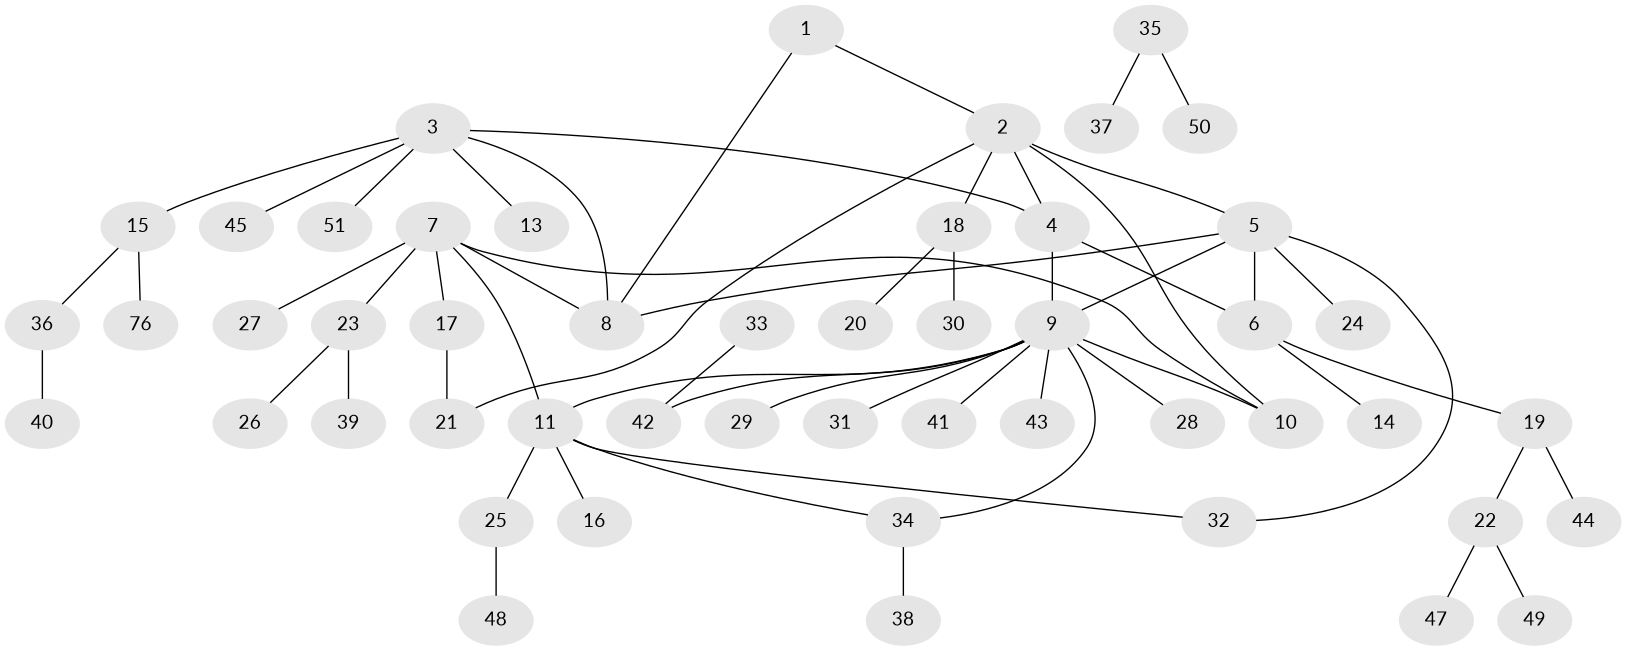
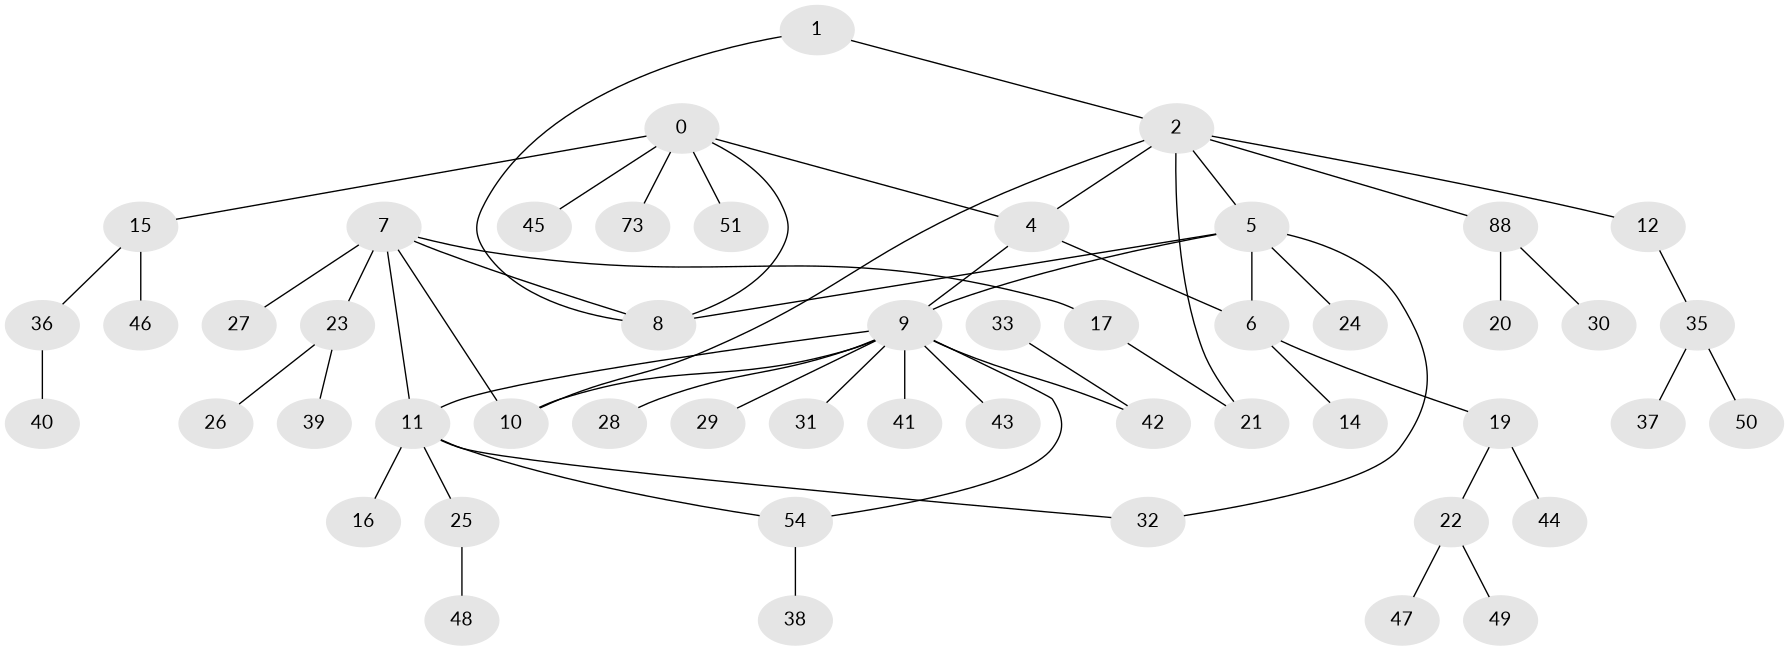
node "3": label "3" -> "0"
node "13": label "13" -> "73"
node "18": label "18" -> "88"
node "12": added
node "76": label "76" -> "46"
node "34": label "34" -> "54"
